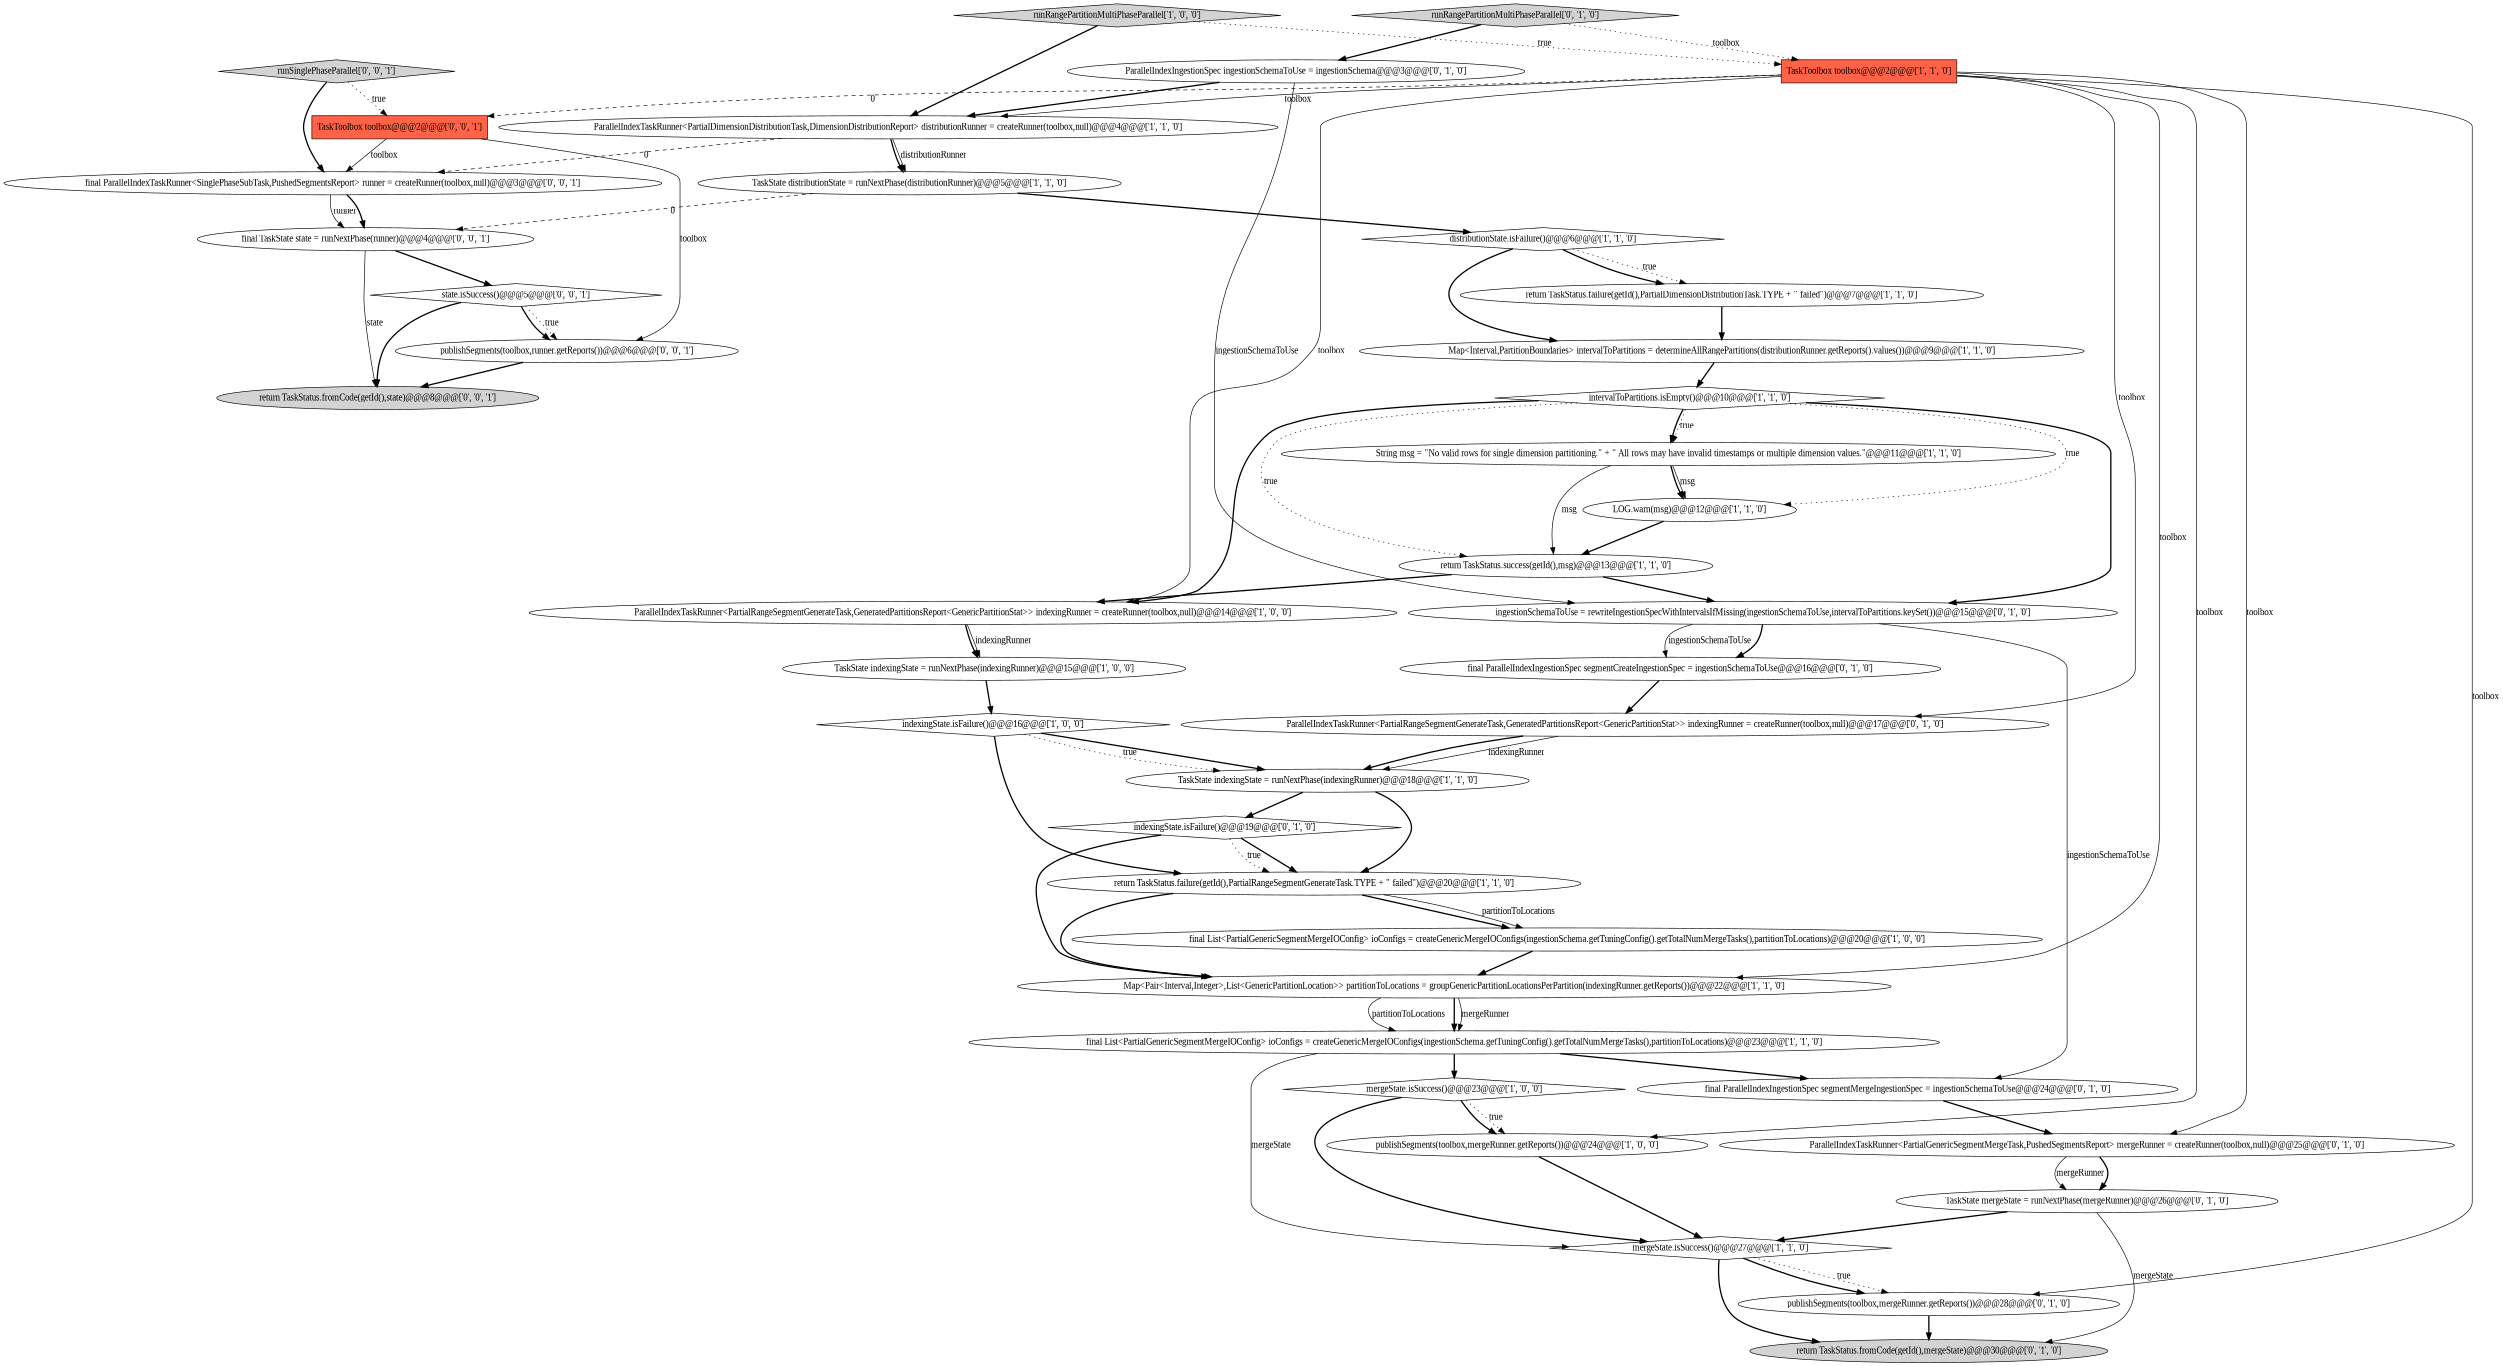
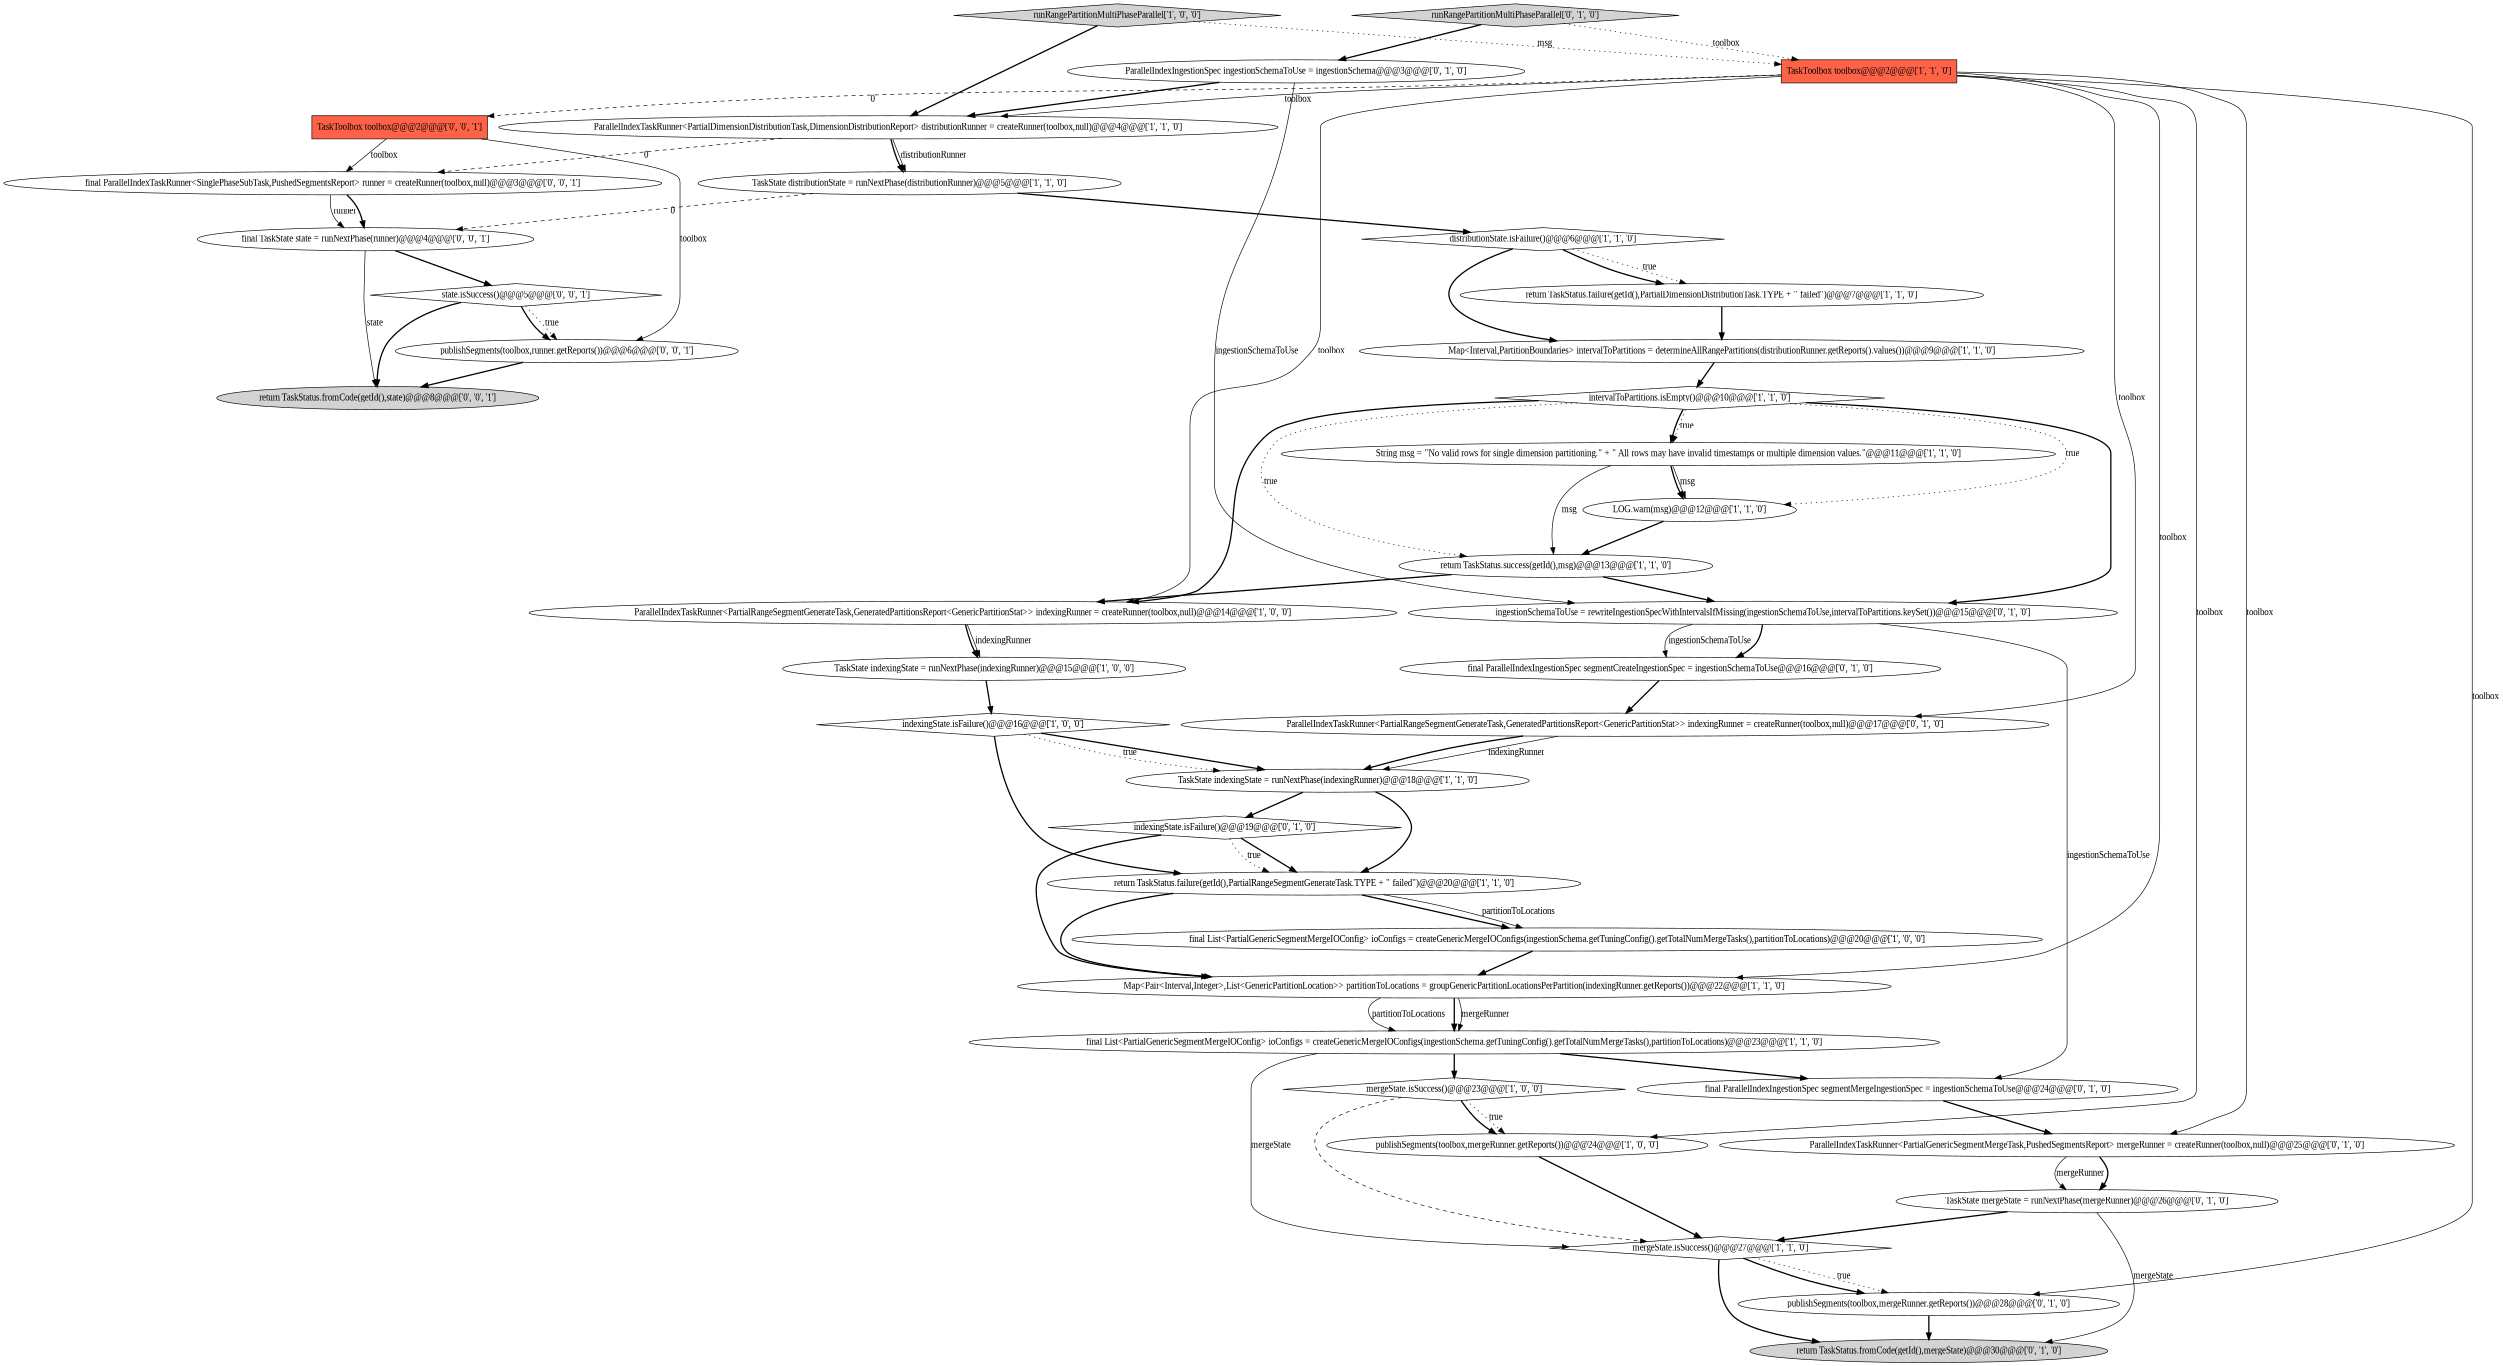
edge "runRangePartitionMultiPhaseParallel['1', '0', '0']" -> "TaskToolbox toolbox@@@2@@@['1', '1', '0']": label "true" -> "msg"
node "runSinglePhaseParallel['0', '0', '1']": removed
edge "mergeState.isSuccess()@@@23@@@['1', '0', '0']" -> "mergeState.isSuccess()@@@27@@@['1', '1', '0']": style bold -> dashed
